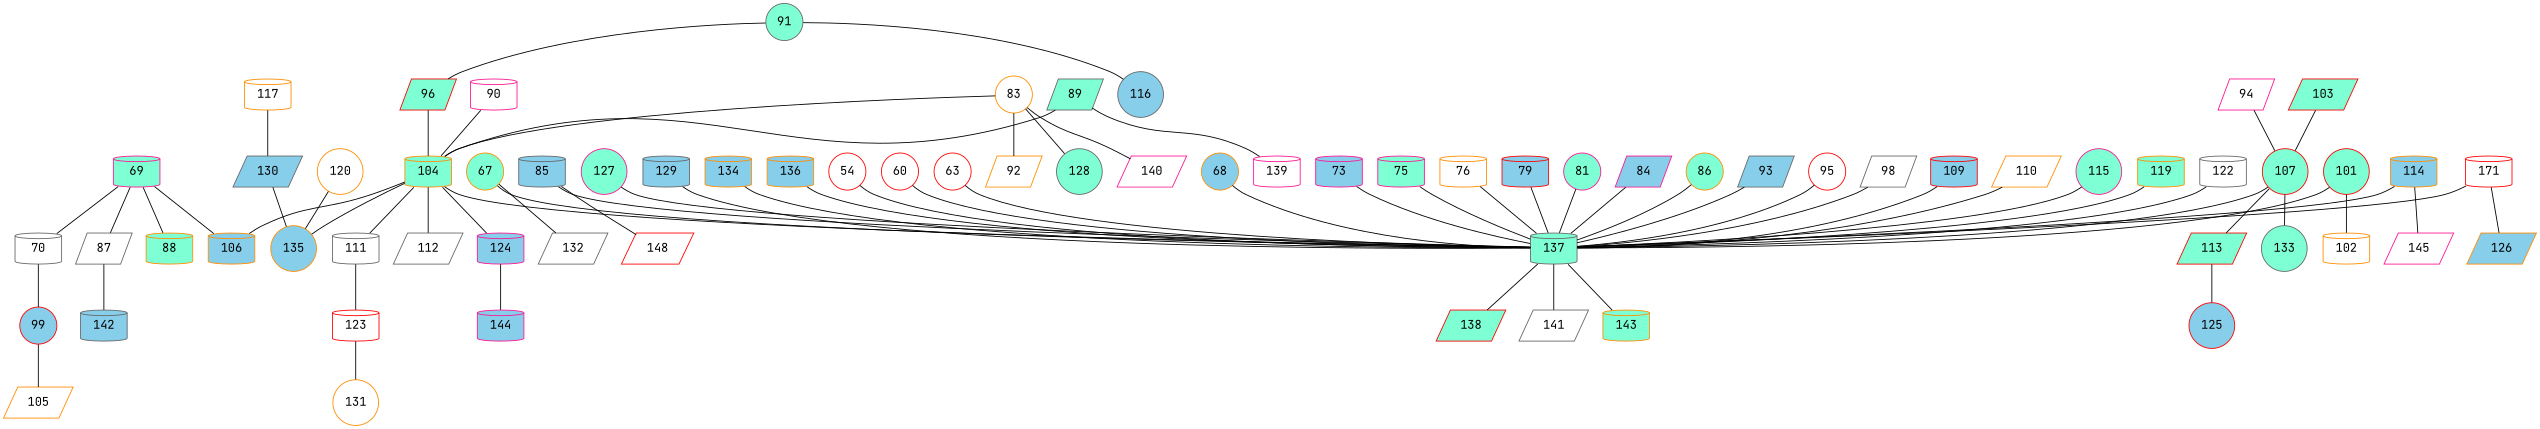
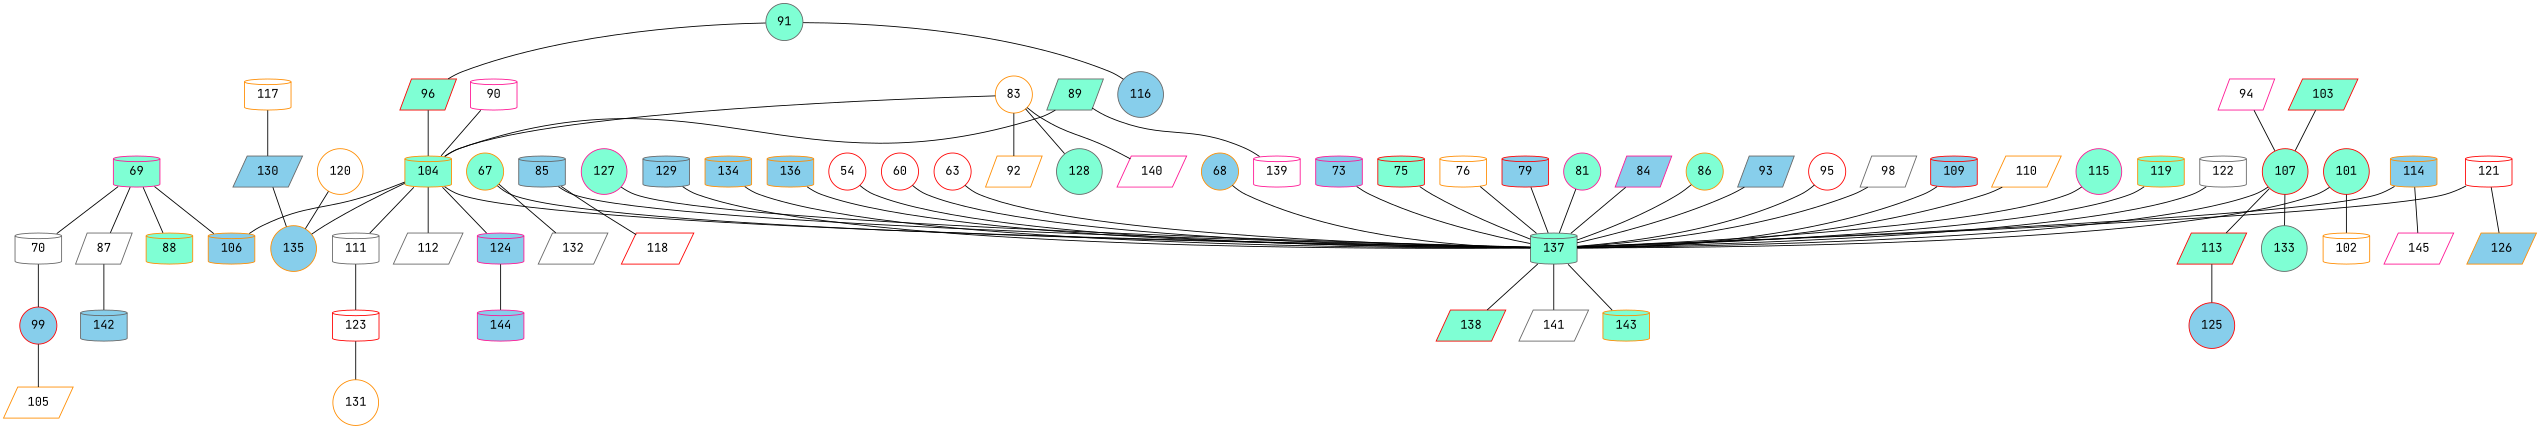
node "75": color deeppink -> red
node "171": label "171" -> "121"
node "148": label "148" -> "118"
